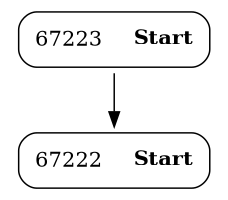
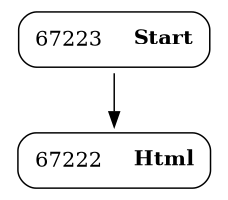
node "67222": text "Start" -> "Html"
